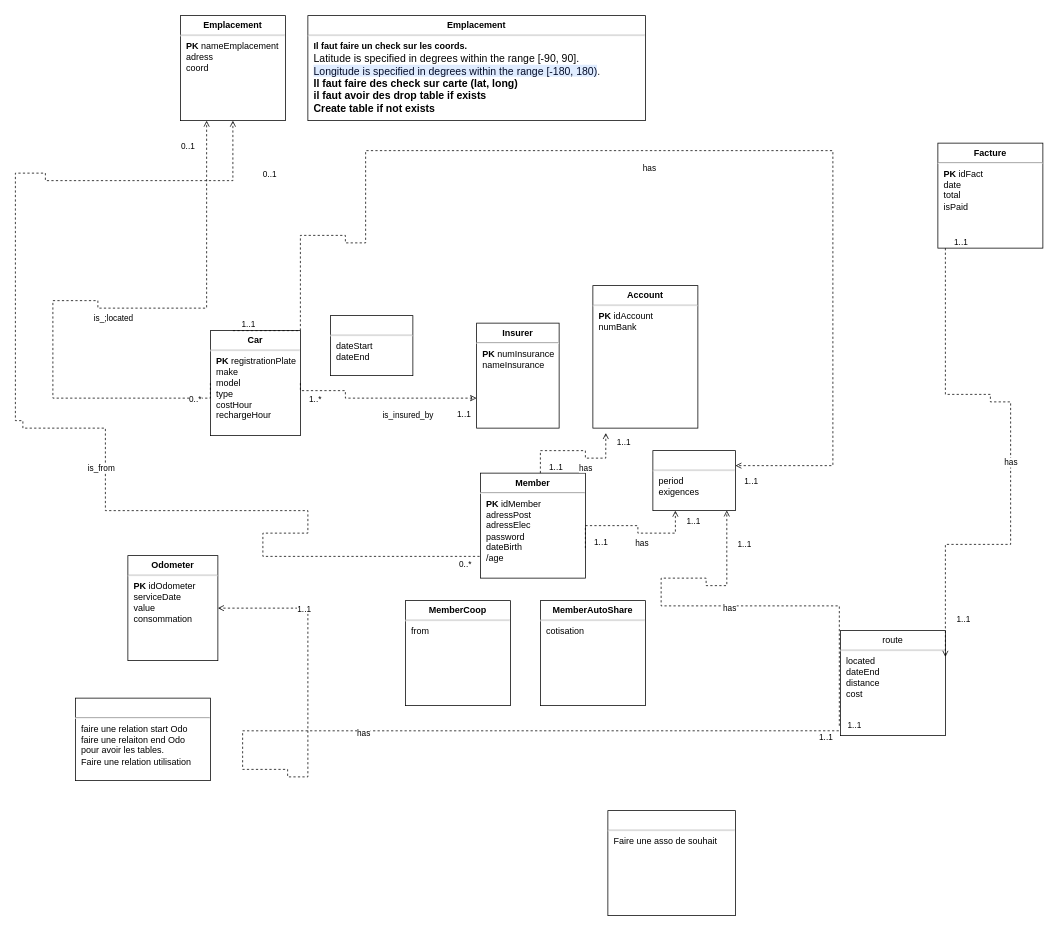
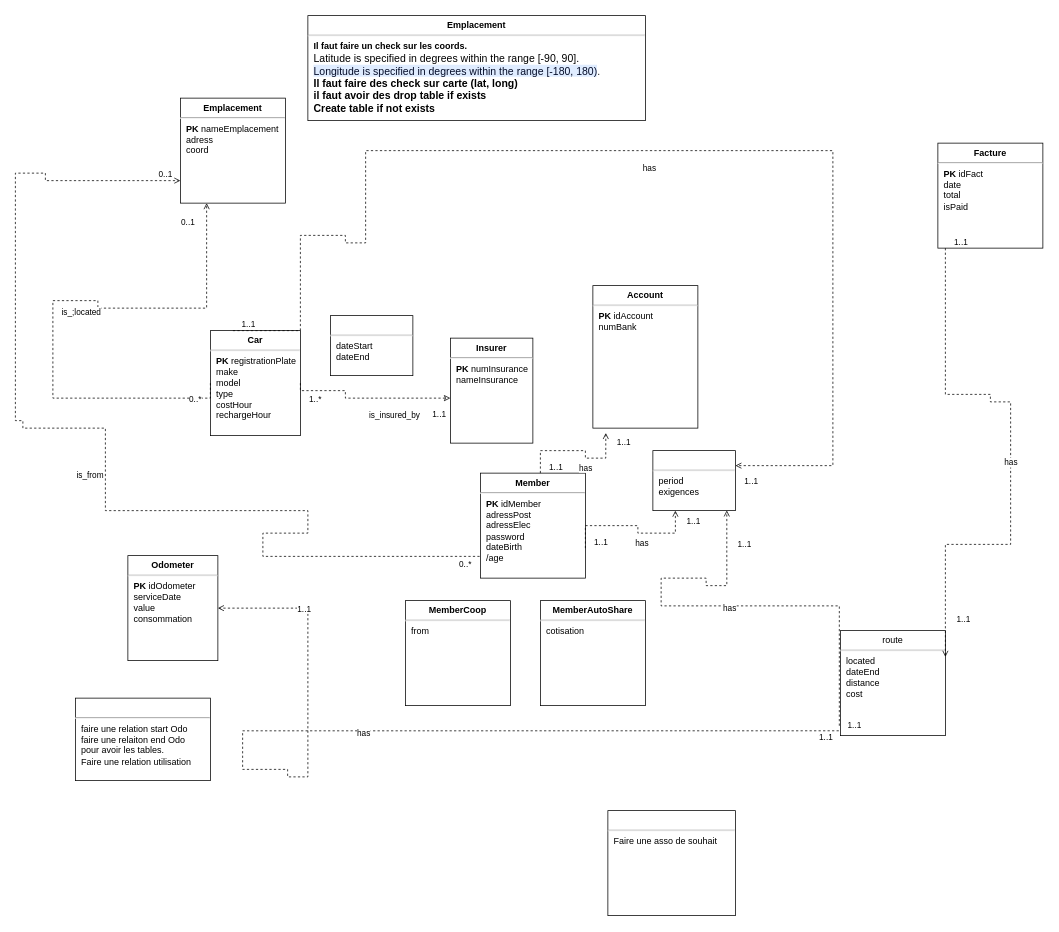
node "Emplacement PK nameEmplacement adress coord": moved (233, 68) -> (233, 150)
node "Insurer PK numInsurance nameInsurance": moved (518, 375) -> (492, 390)
